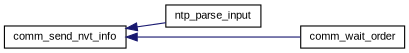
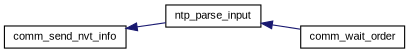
edge "comm_wait_order" -> "comm_send_nvt_info": now "comm_wait_order" -> "ntp_parse_input"
